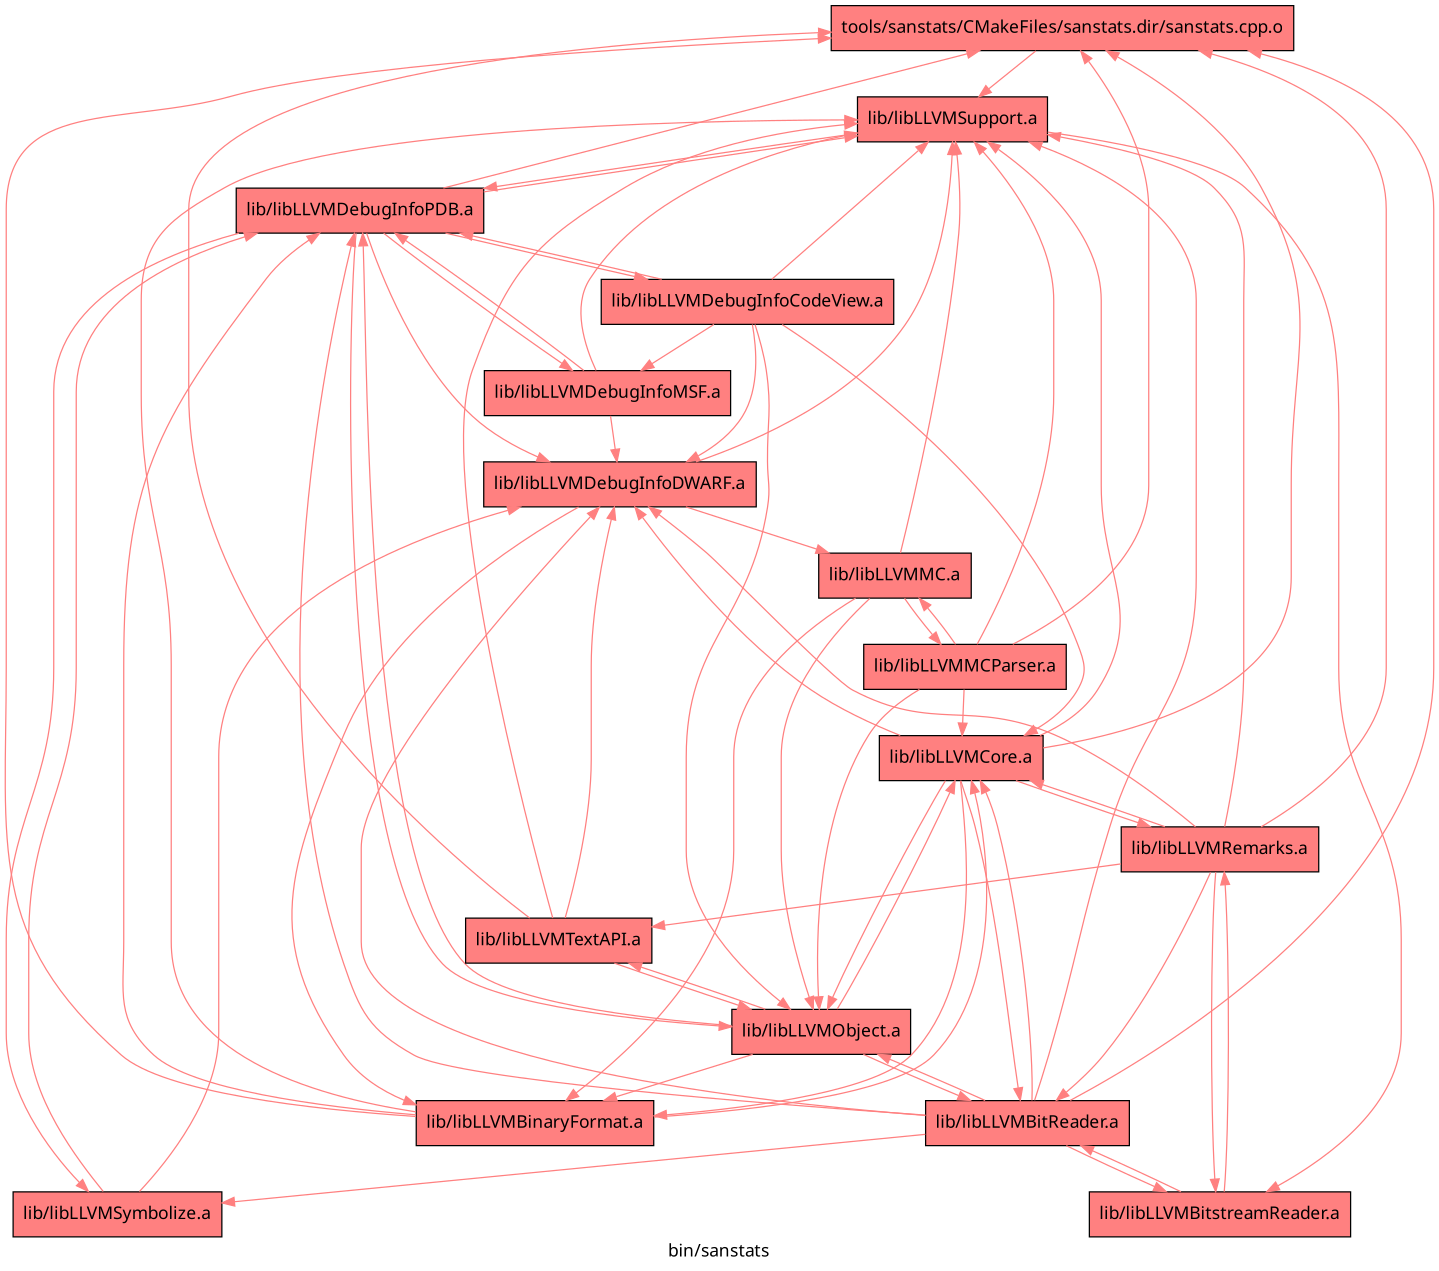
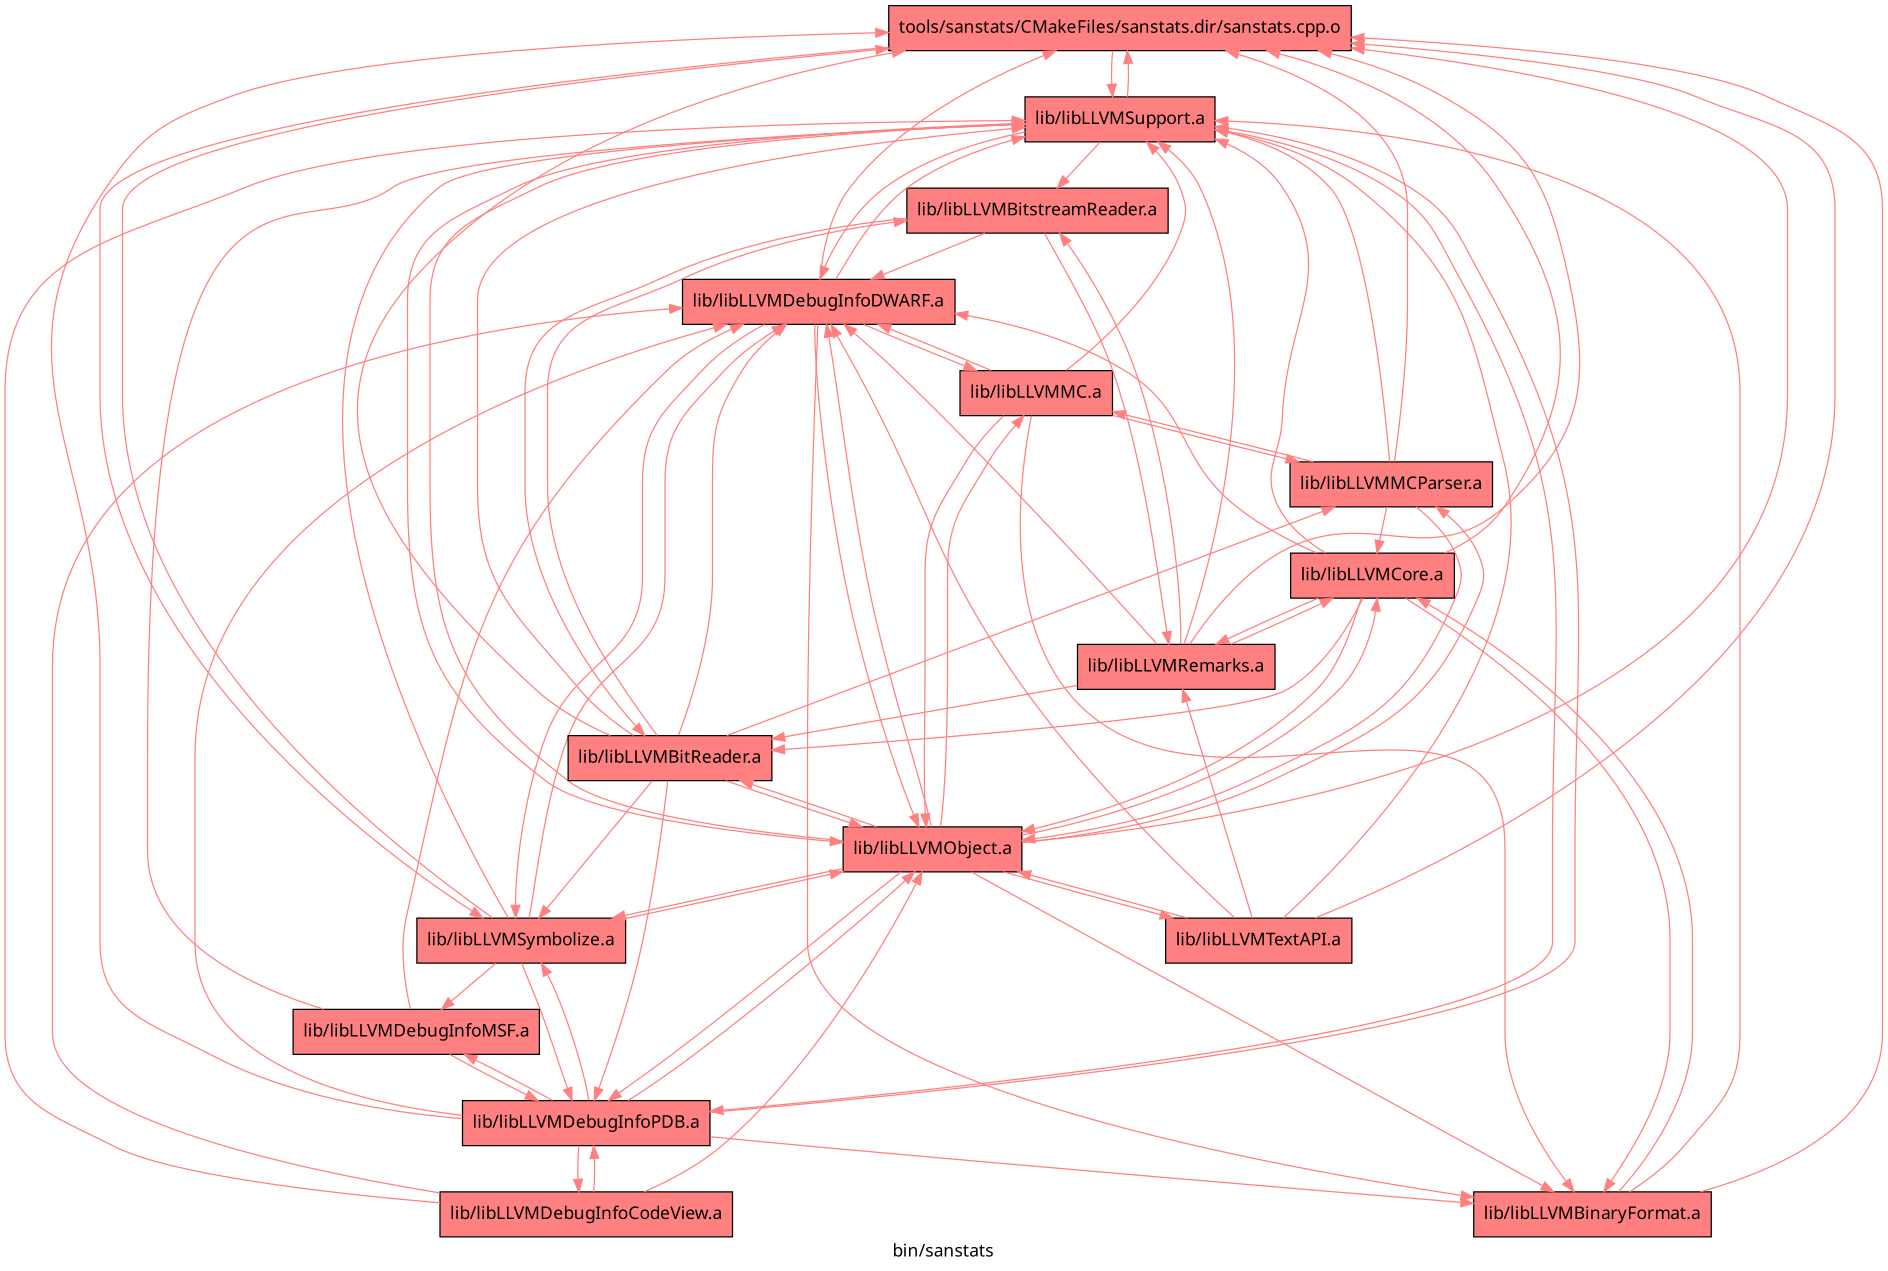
edge "lib/libLLVMSupport.a" -> "tools/sanstats/CMakeFiles/sanstats.dir/sanstats.cpp.o": added
edge "lib/libLLVMDebugInfoDWARF.a" -> "tools/sanstats/CMakeFiles/sanstats.dir/sanstats.cpp.o": added
edge "lib/libLLVMSupport.a" -> "lib/libLLVMDebugInfoDWARF.a": added
edge "tools/sanstats/CMakeFiles/sanstats.dir/sanstats.cpp.o" -> "lib/libLLVMSymbolize.a": added
edge "lib/libLLVMBitstreamReader.a" -> "lib/libLLVMDebugInfoDWARF.a": added
edge "lib/libLLVMSymbolize.a" -> "lib/libLLVMSupport.a": added
edge "lib/libLLVMSymbolize.a" -> "tools/sanstats/CMakeFiles/sanstats.dir/sanstats.cpp.o": added
edge "lib/libLLVMDebugInfoCodeView.a" -> "lib/libLLVMDebugInfoMSF.a": now "lib/libLLVMSymbolize.a" -> "lib/libLLVMDebugInfoMSF.a"
edge "lib/libLLVMMC.a" -> "lib/libLLVMDebugInfoDWARF.a": added
edge "lib/libLLVMSupport.a" -> "lib/libLLVMObject.a": added
edge "lib/libLLVMObject.a" -> "lib/libLLVMSupport.a": added
edge "lib/libLLVMDebugInfoCodeView.a" -> "lib/libLLVMCore.a": removed
edge "lib/libLLVMObject.a" -> "tools/sanstats/CMakeFiles/sanstats.dir/sanstats.cpp.o": added
edge "lib/libLLVMDebugInfoDWARF.a" -> "lib/libLLVMObject.a": added
edge "lib/libLLVMObject.a" -> "lib/libLLVMDebugInfoDWARF.a": added
edge "lib/libLLVMDebugInfoDWARF.a" -> "lib/libLLVMSymbolize.a": added
edge "lib/libLLVMObject.a" -> "lib/libLLVMMC.a": added
edge "lib/libLLVMBinaryFormat.a" -> "lib/libLLVMDebugInfoPDB.a": reversed
edge "lib/libLLVMObject.a" -> "lib/libLLVMMCParser.a": added
edge "lib/libLLVMRemarks.a" -> "lib/libLLVMTextAPI.a": reversed
edge "lib/libLLVMObject.a" -> "lib/libLLVMSymbolize.a": added
edge "lib/libLLVMSymbolize.a" -> "lib/libLLVMObject.a": added
edge "lib/libLLVMBitReader.a" -> "lib/libLLVMCore.a": now "lib/libLLVMBitReader.a" -> "lib/libLLVMMCParser.a"
